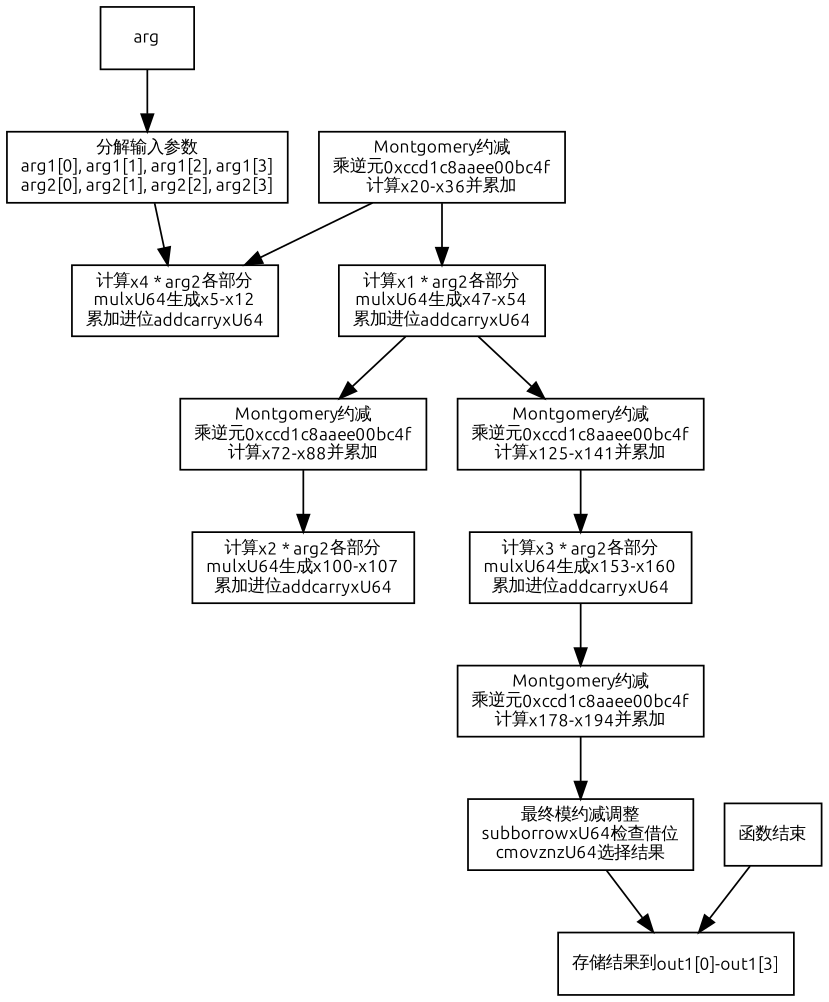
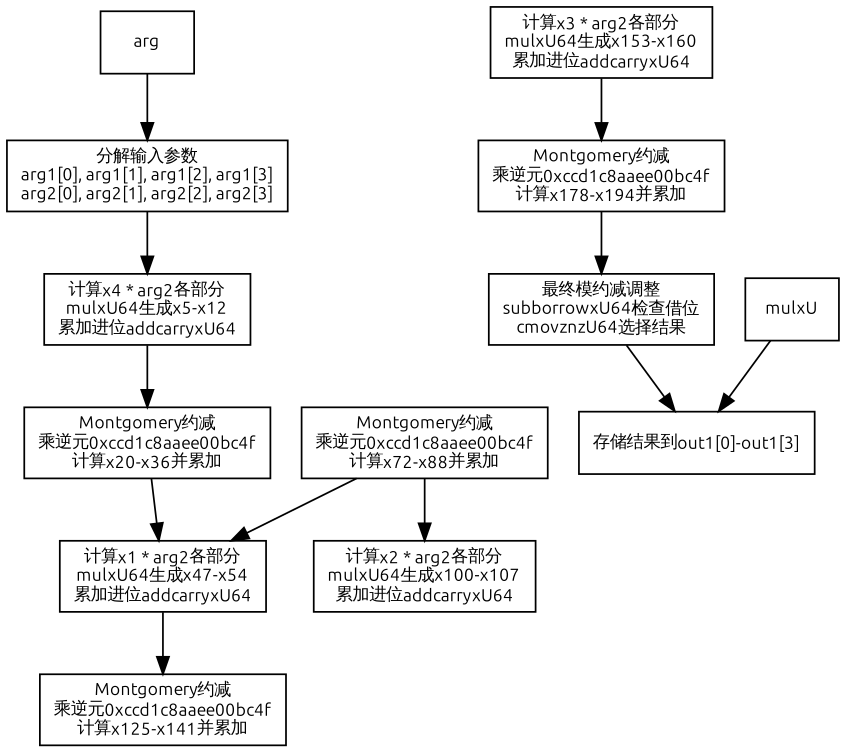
edge "Montgomery约减 乘逆元0xccd1c8aaee00bc4f 计算x20-x36并累加" -> "计算x4 * arg2各部分 mulxU64生成x5-x12 累加进位addcarryxU64": reversed
edge "计算x1 * arg2各部分 mulxU64生成x47-x54 累加进位addcarryxU64" -> "Montgomery约减 乘逆元0xccd1c8aaee00bc4f 计算x72-x88并累加": reversed
edge "Montgomery约减 乘逆元0xccd1c8aaee00bc4f 计算x125-x141并累加" -> "计算x3 * arg2各部分 mulxU64生成x153-x160 累加进位addcarryxU64": removed
node "函数结束": label "函数结束" -> "mulxU"
